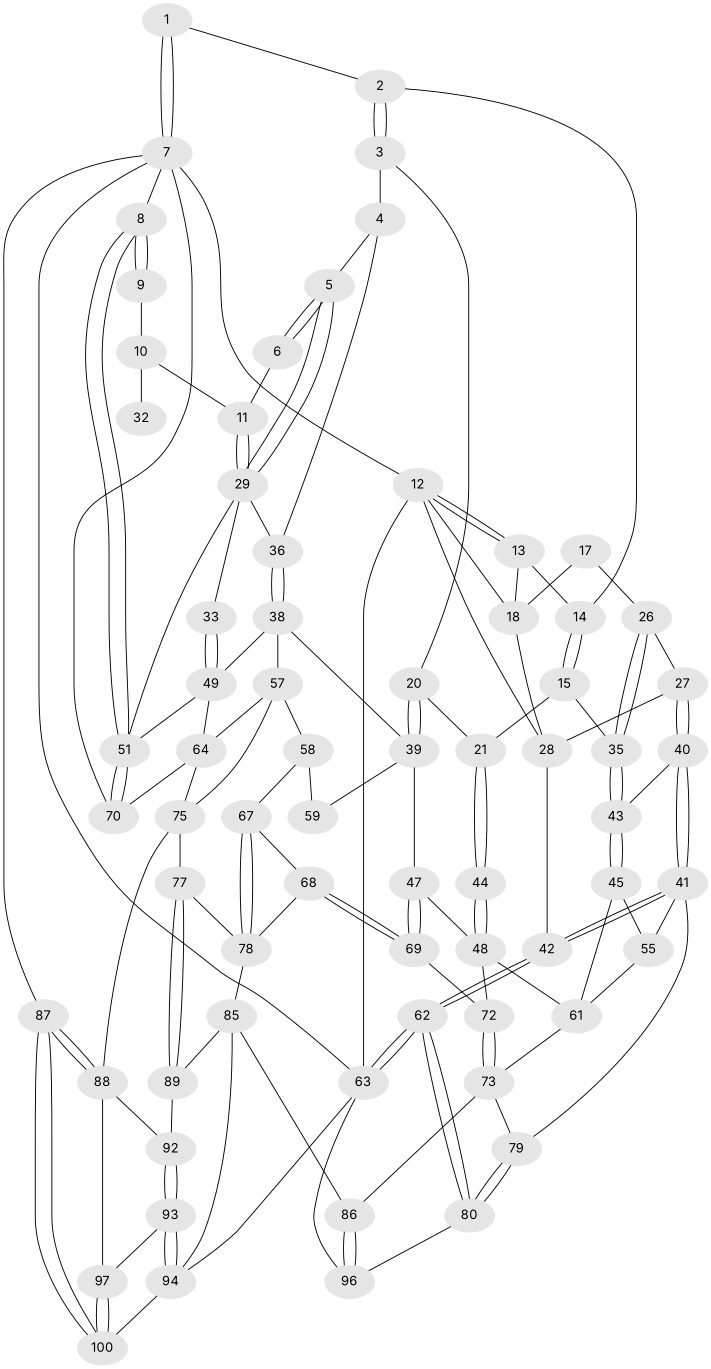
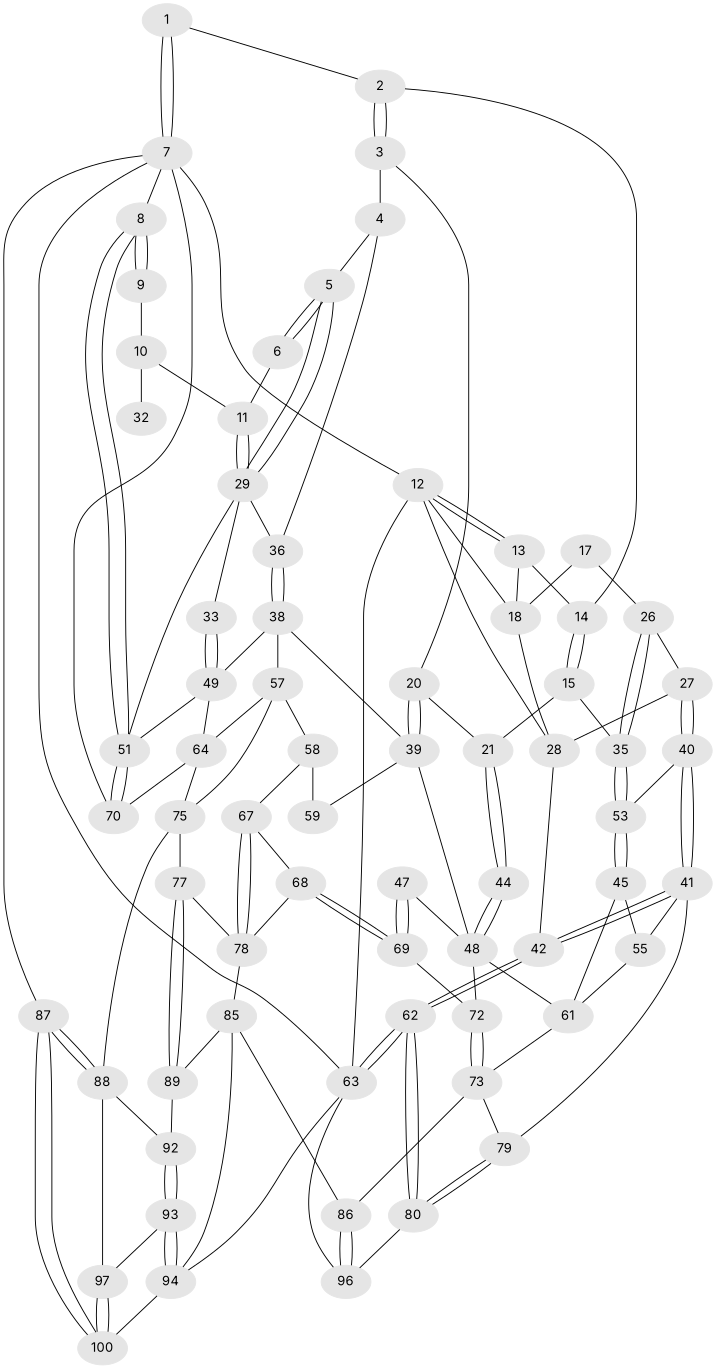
edge "39" -- "47": now "39" -- "48"
node "43": label "43" -> "53"
